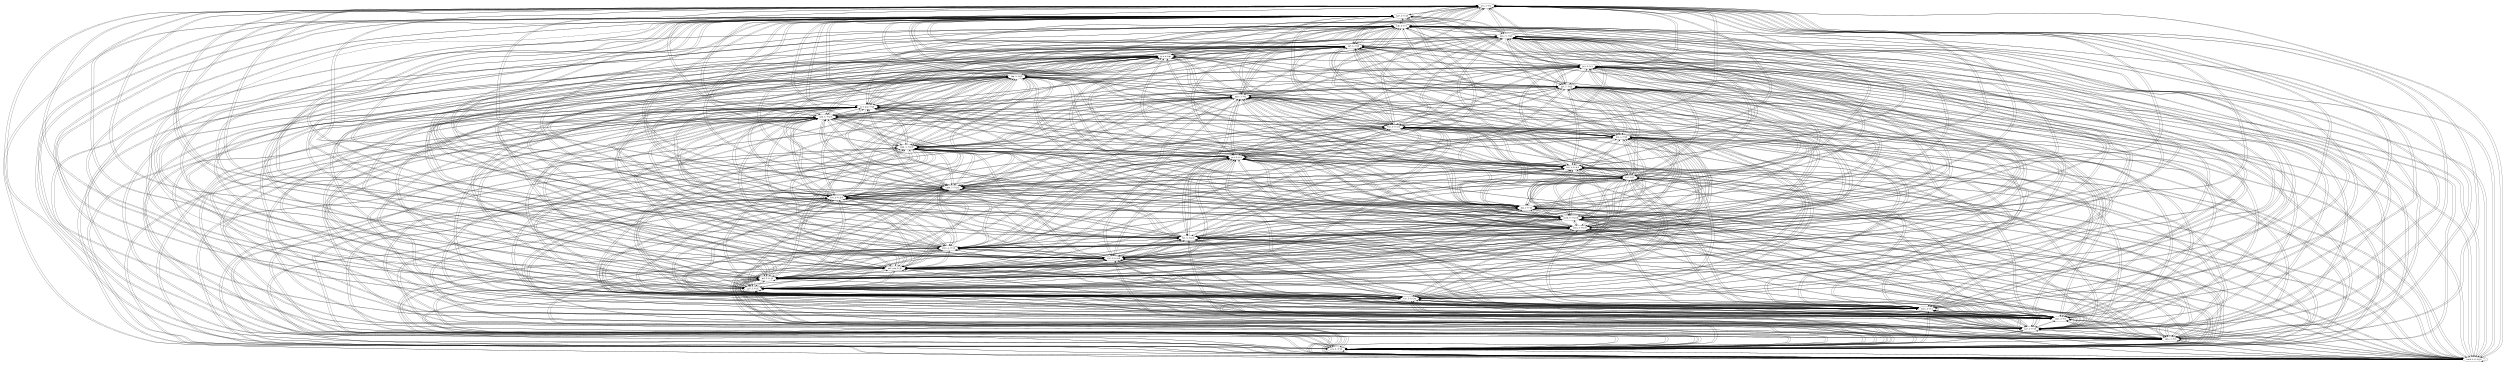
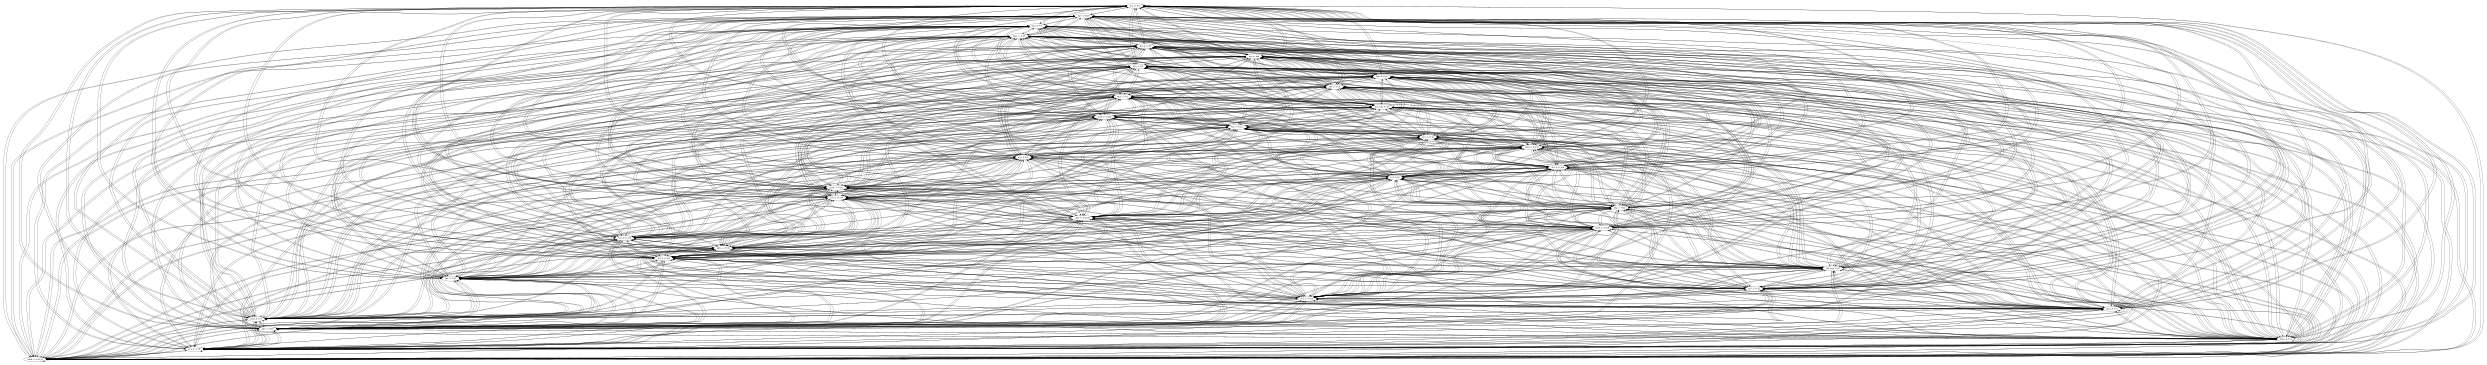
edge "fut.1-frirE" -> "cond.3-frirE": added
